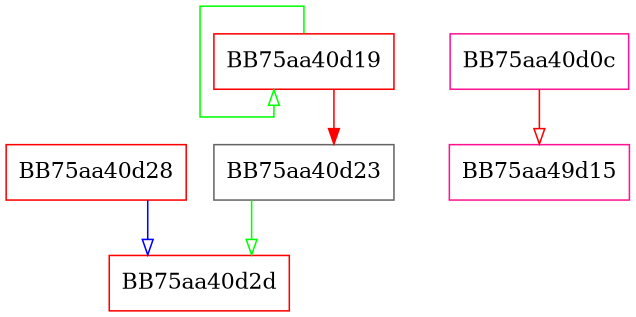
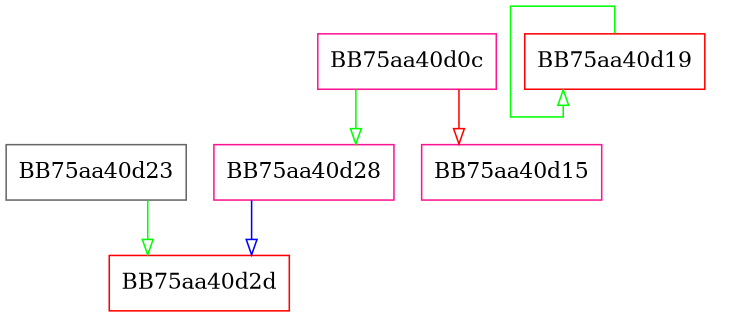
edge "BB75aa40d19" -> "BB75aa40d23": removed
edge "BB75aa40d0c" -> "BB75aa40d28": added
node "BB75aa40d28": color red -> deeppink
node "BB75aa49d15": label "BB75aa49d15" -> "BB75aa40d15"
